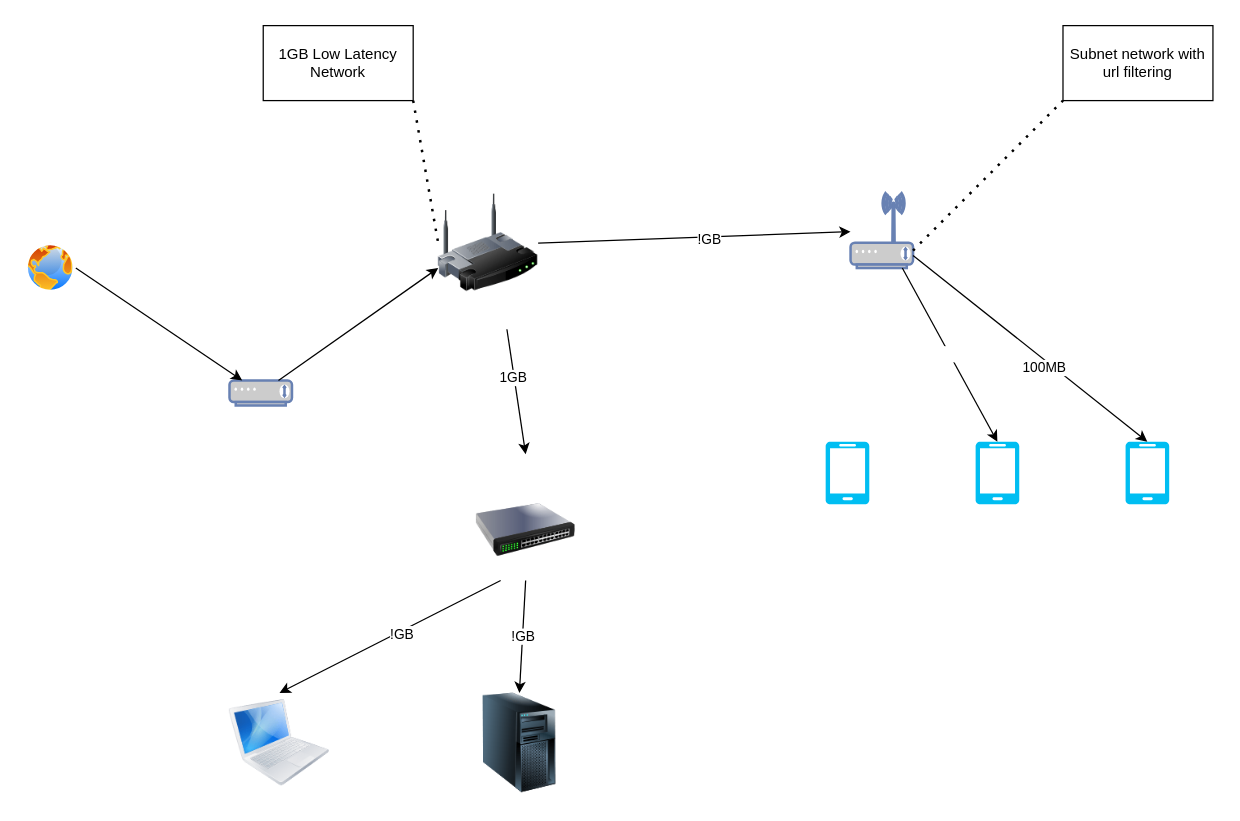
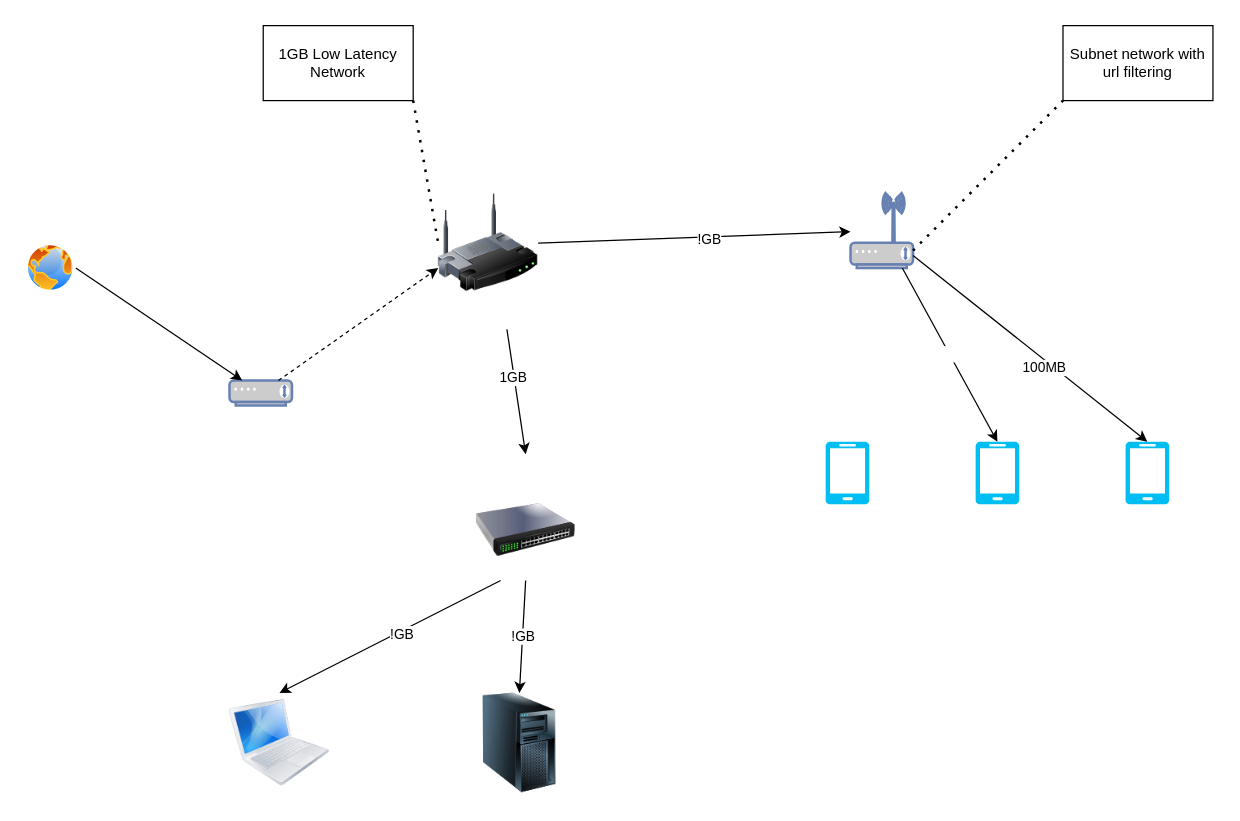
edge "Fiber Modem" -> "D-Link Router": style solid -> dashed
